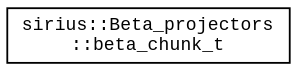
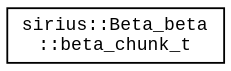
node "sirius::Beta_projectors ::beta_chunk_t": label "sirius::Beta_projectors ::beta_chunk_t" -> "sirius::Beta_beta ::beta_chunk_t"
